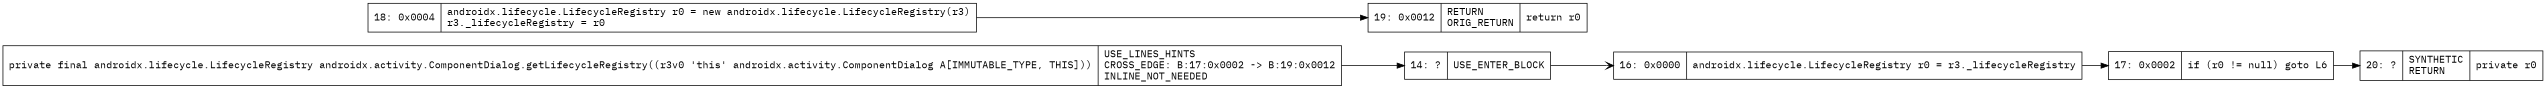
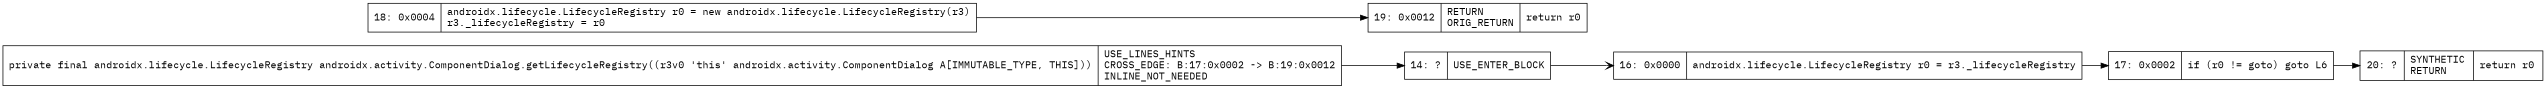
node "17: 0x0002": text "if (r0 != null) goto L6" -> "if (r0 != goto) goto L6"
node "20: ?": text "private r0" -> "return r0"
